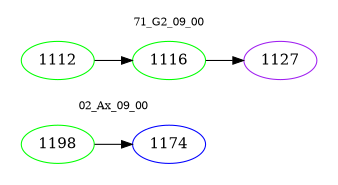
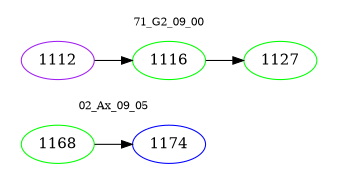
node "1112": color green -> purple
node "1127": color purple -> green
cluster "02_Ax_09_00": label "02_Ax_09_00" -> "02_Ax_09_05"
node "1198": label "1198" -> "1168"
